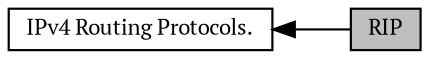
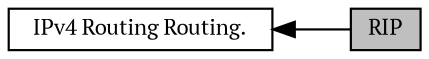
node "IPv4 Routing Protocols.": label "IPv4 Routing Protocols." -> "IPv4 Routing Routing."
